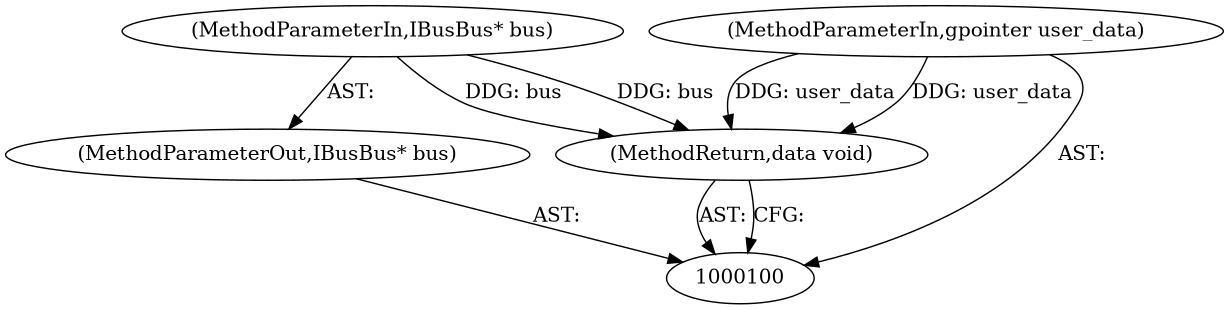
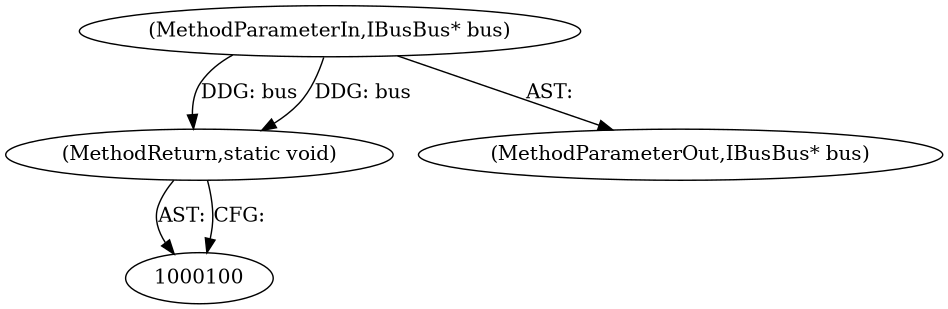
node "(MethodParameterIn,gpointer user_data)": removed
node "(MethodReturn,data void)": label "(MethodReturn,data void)" -> "(MethodReturn,static void)"
edge "(MethodParameterOut,IBusBus* bus)" -> "1000100": removed, label "AST:"
